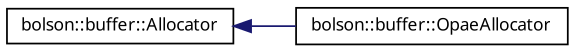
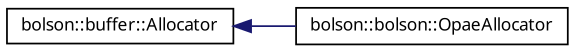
node "bolson::buffer::OpaeAllocator": label "bolson::buffer::OpaeAllocator" -> "bolson::bolson::OpaeAllocator"
